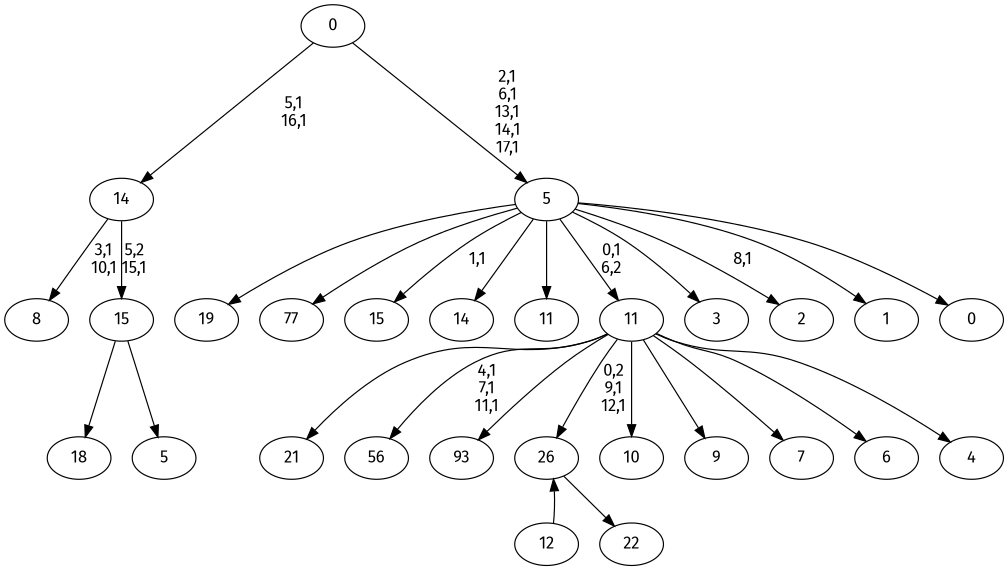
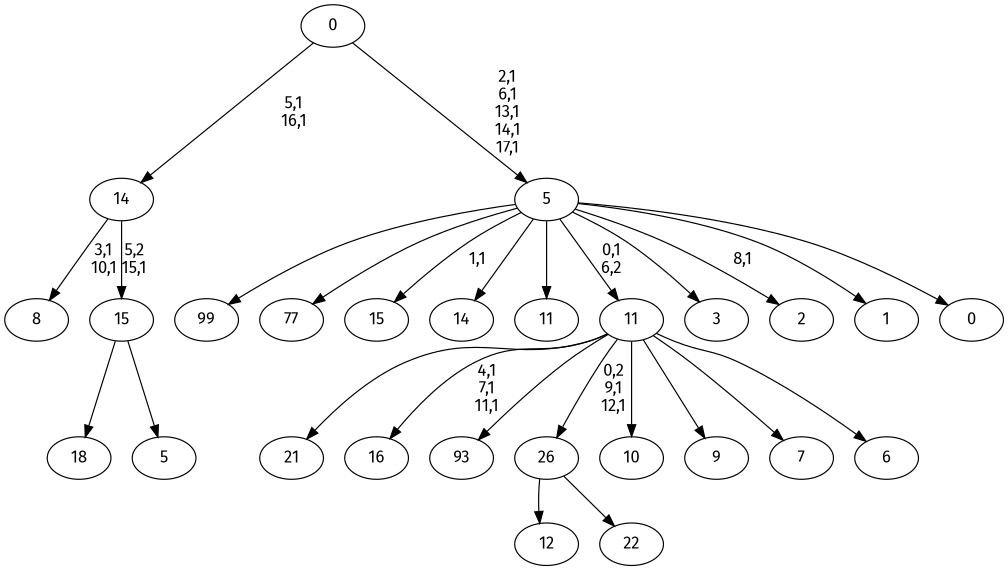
node "19": label "19" -> "99"
node "56": label "56" -> "16"
node "4": removed
edge "12" -> "26": reversed
